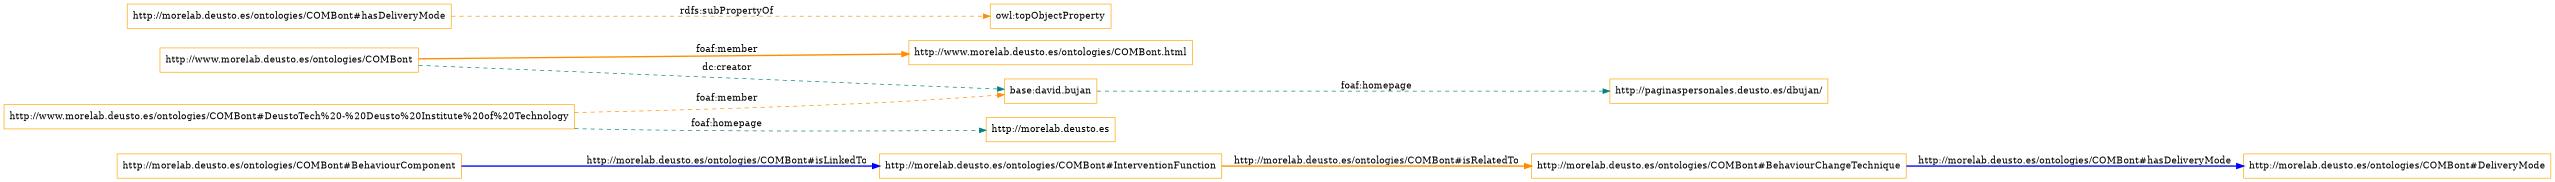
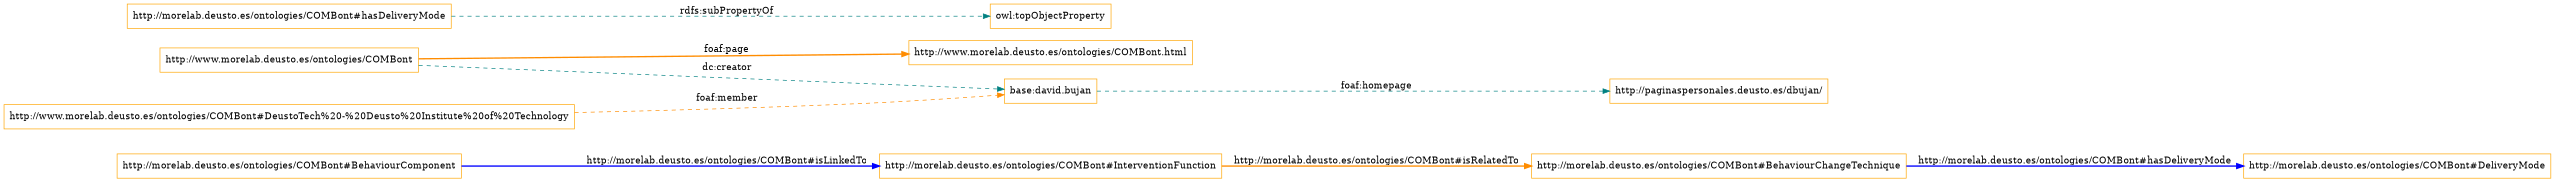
edge "http://morelab.deusto.es/ontologies/COMBont#hasDeliveryMode" -> "owl:topObjectProperty": color darkorange -> teal
edge "http://www.morelab.deusto.es/ontologies/COMBont" -> "http://www.morelab.deusto.es/ontologies/COMBont.html": label "foaf:member" -> "foaf:page"
node "http://morelab.deusto.es": removed
